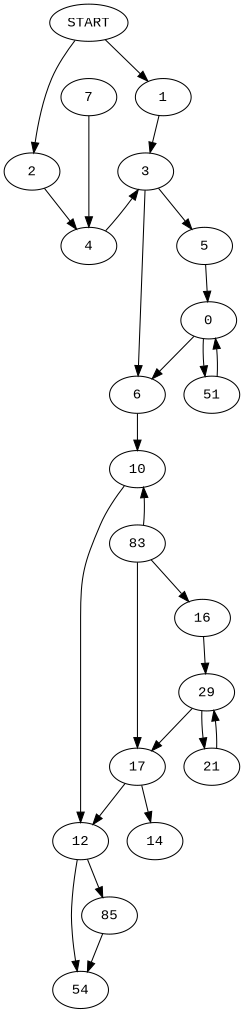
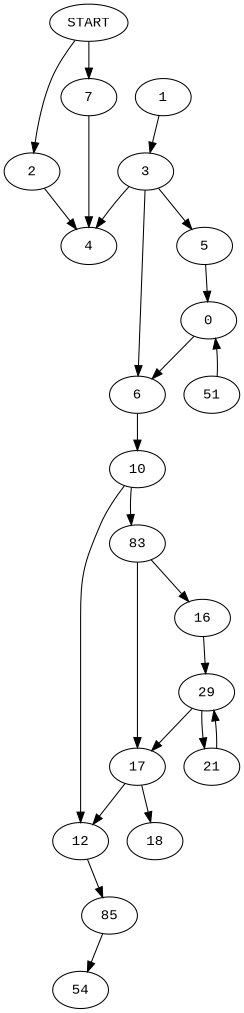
edge "START" -> "1": now "START" -> "7"
edge "4" -> "3": reversed
edge "0" -> "51": removed
edge "83" -> "10": reversed
node "14": label "14" -> "18"
edge "12" -> "54": removed
